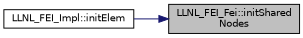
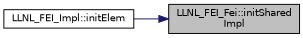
node "LLNL_FEI_Fei::initShared Nodes": label "LLNL_FEI_Fei::initShared Nodes" -> "LLNL_FEI_Fei::initShared Impl"
